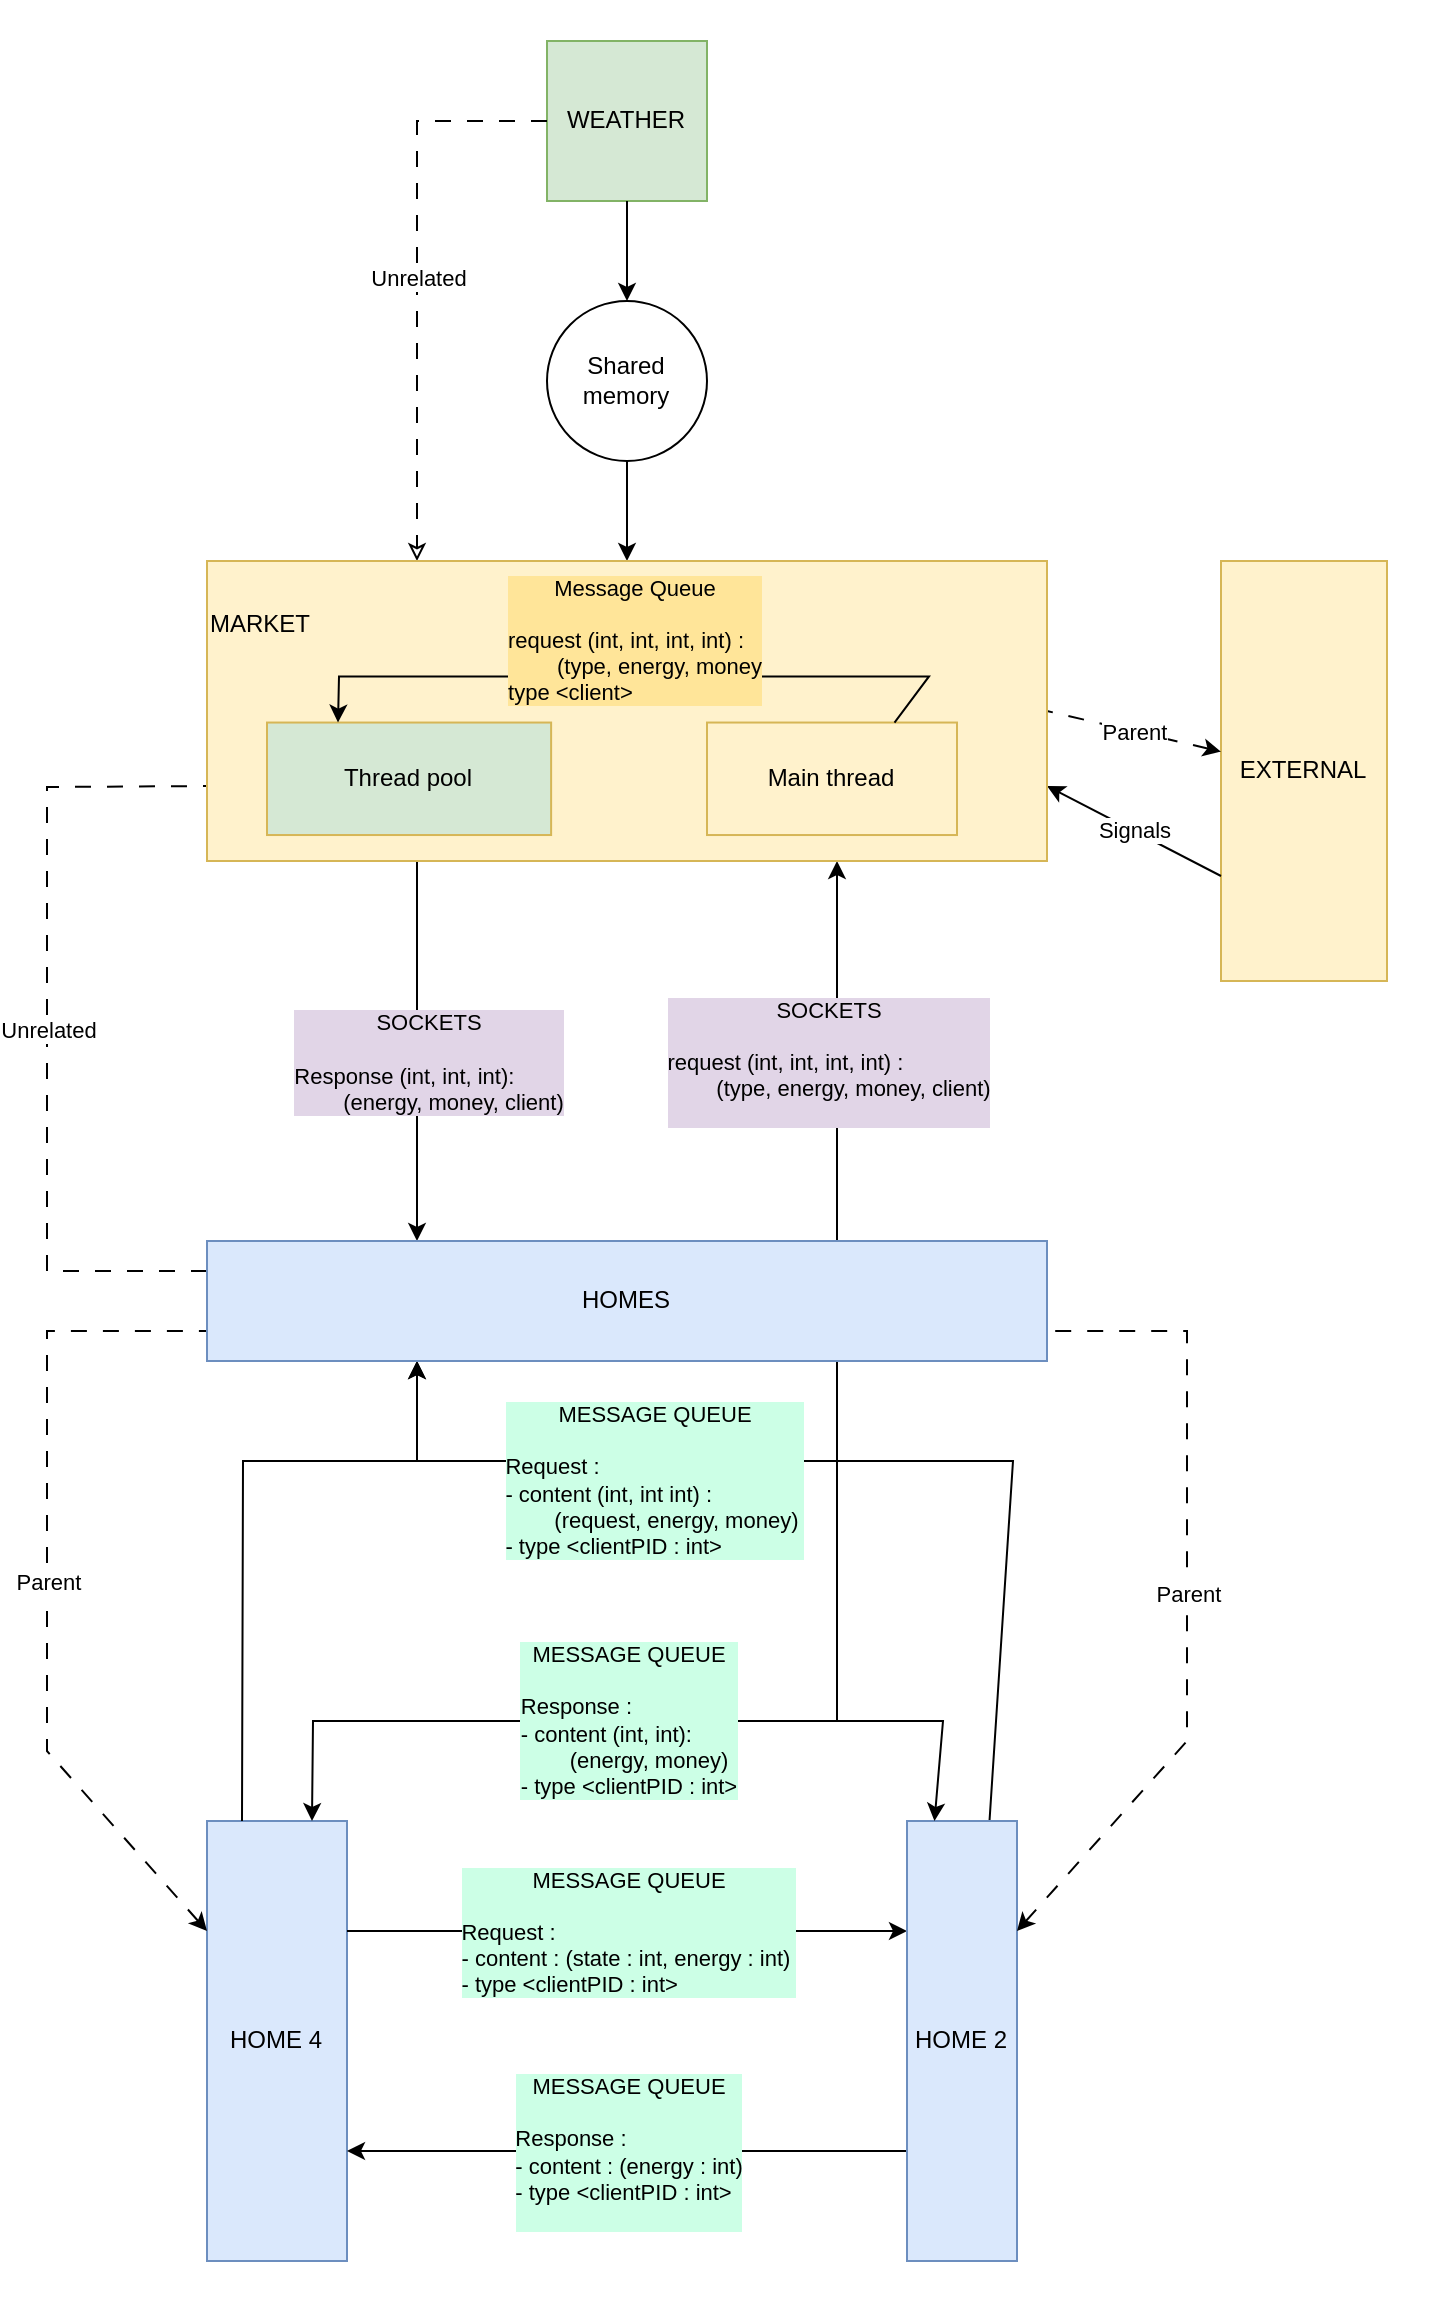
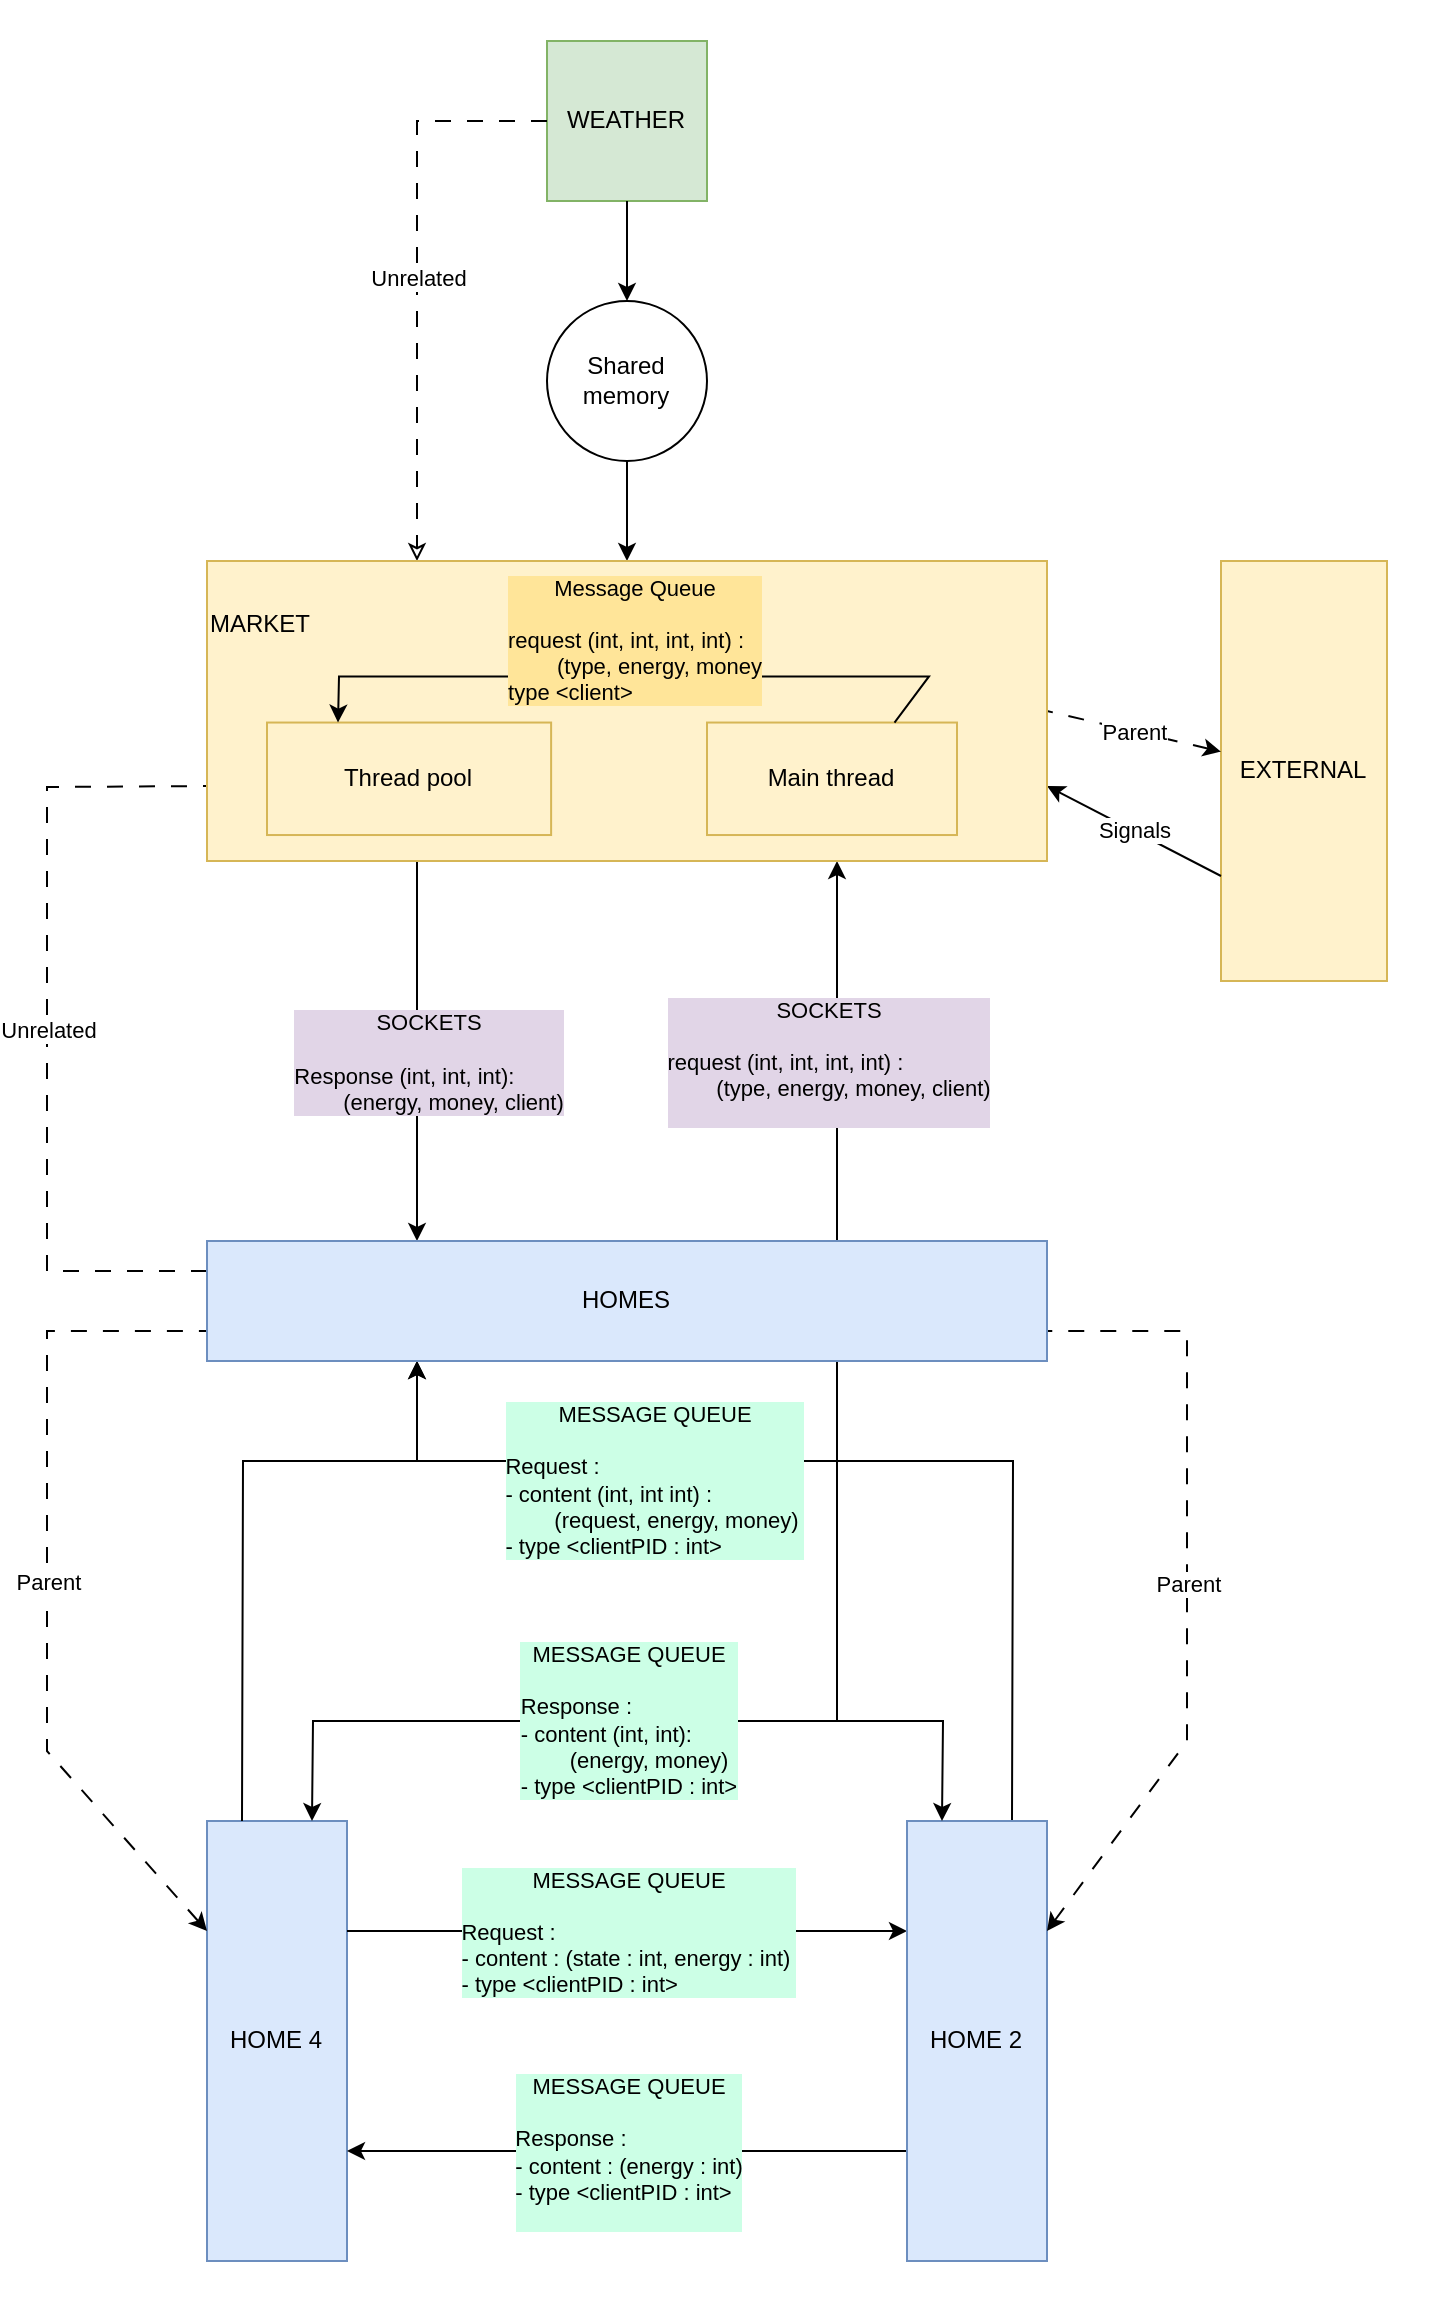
node "Thread pool": fillcolor #d5e8d4 -> #fff2cc
node "HOME 2": size 110x440 -> 140x440
